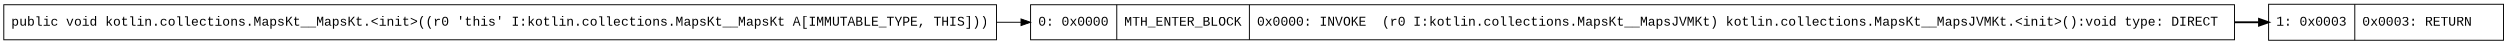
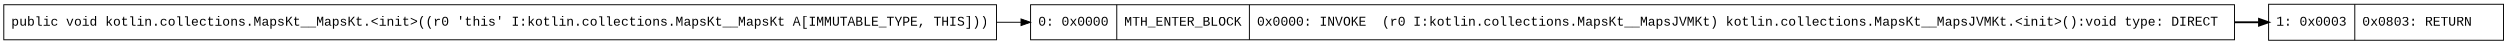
node "1: 0x0003": text "0x0003: RETURN" -> "0x0803: RETURN"
